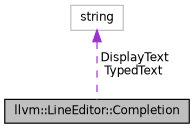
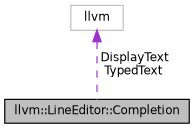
node "string": label "string" -> "llvm"
